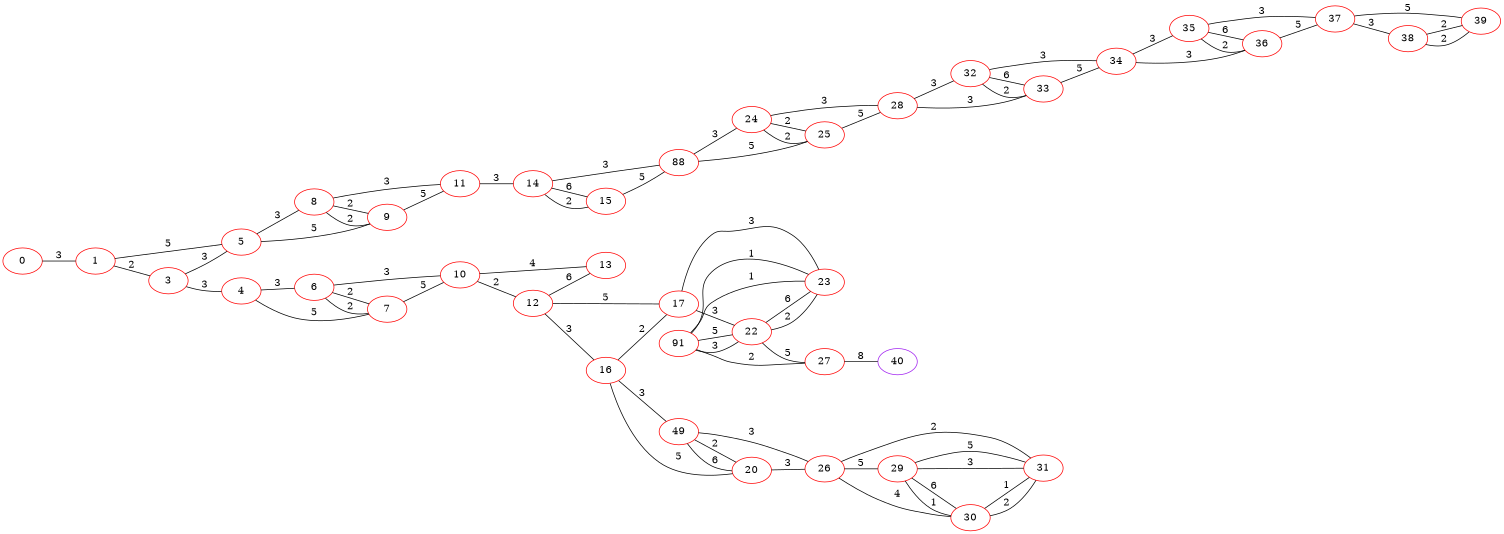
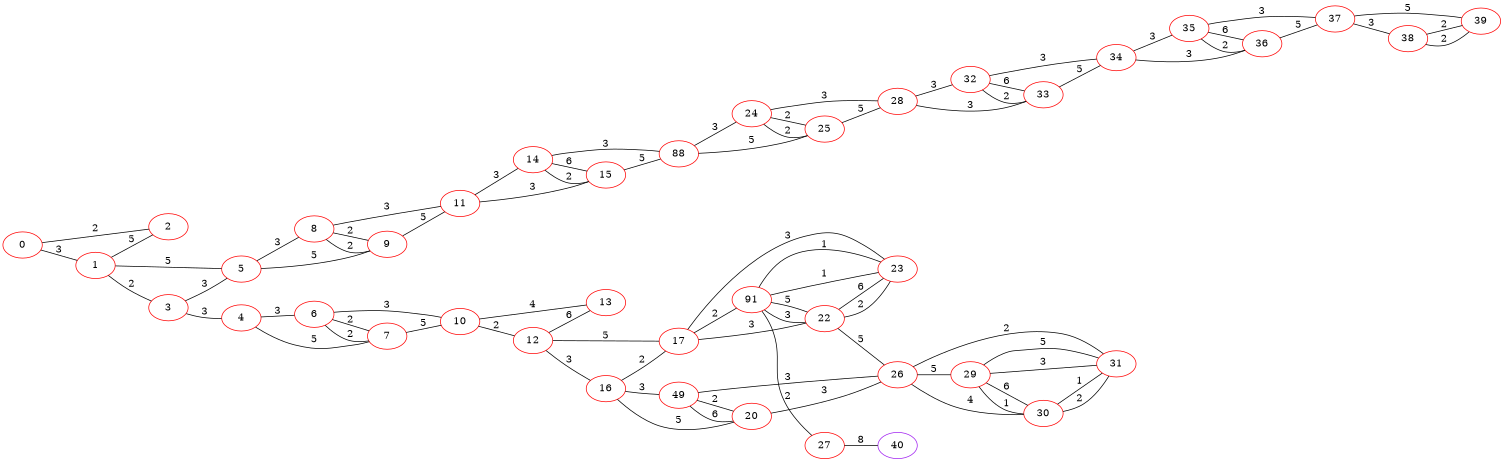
edge "15" -- "11": added, label "3"
node "2": added
edge "91" -- "17": added, label "2"
edge "22" -- "27": now "22" -- "26"
